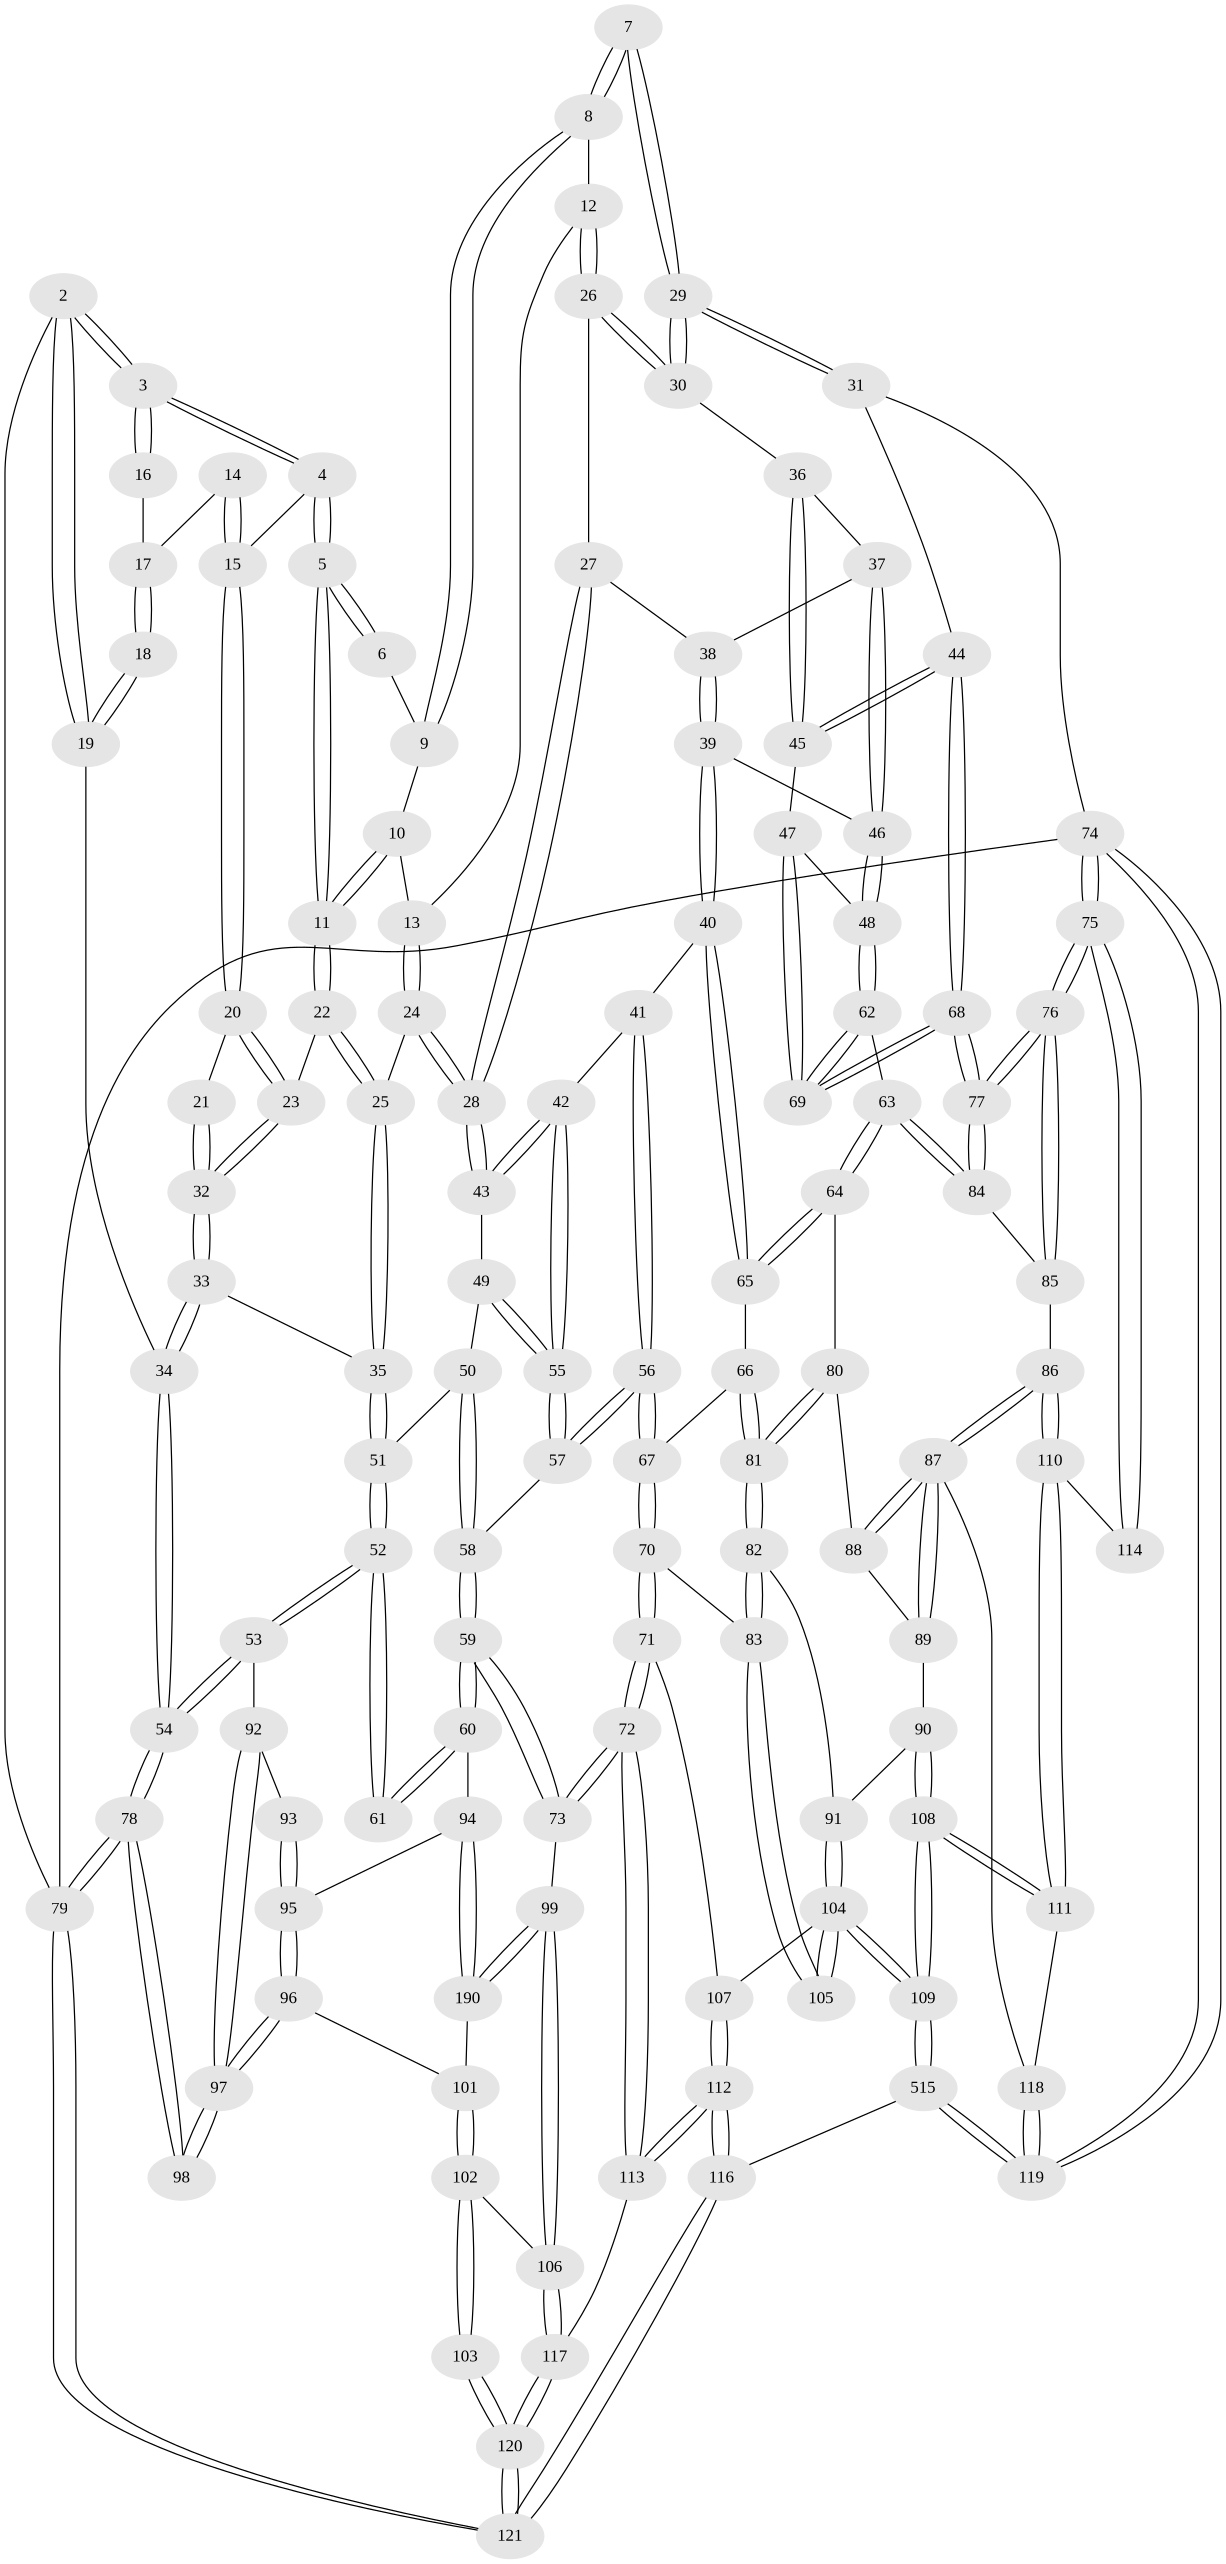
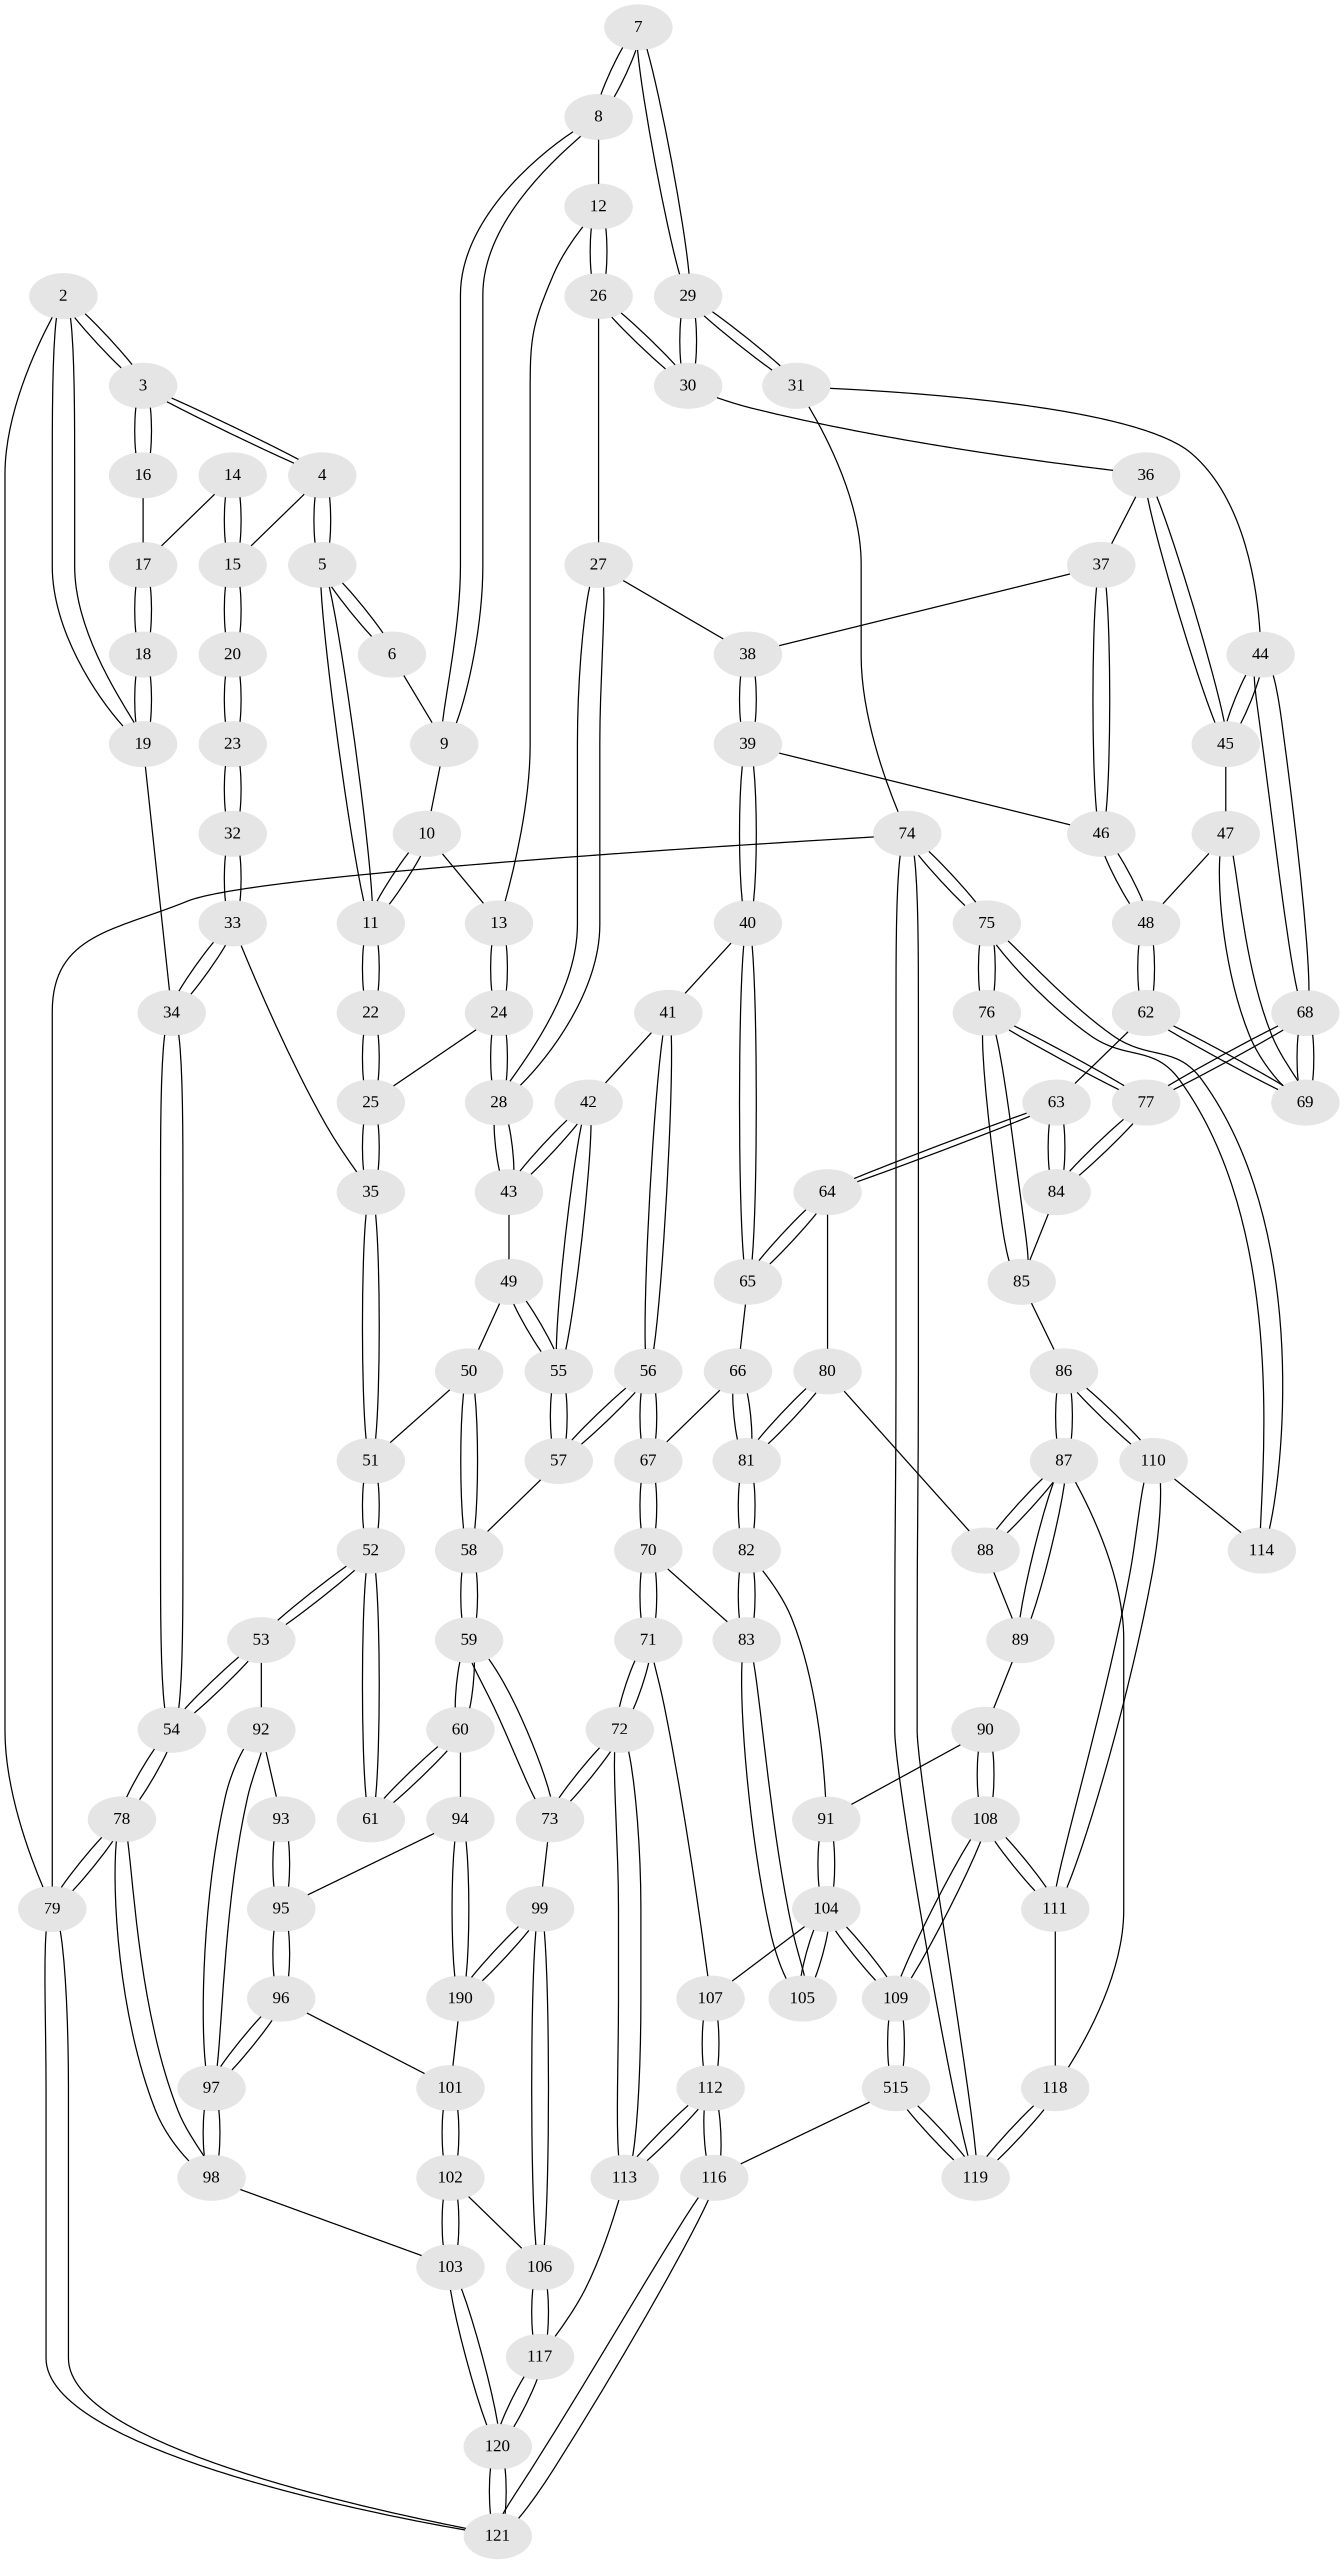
edge "22" -- "23": removed
node "21": removed
edge "98" -- "103": added
